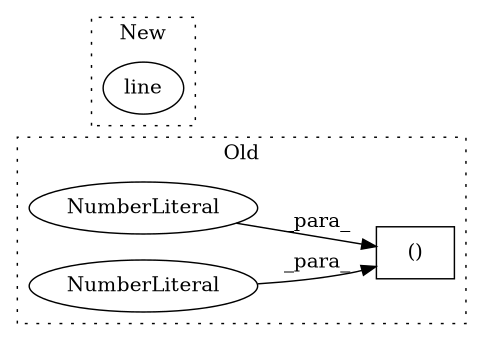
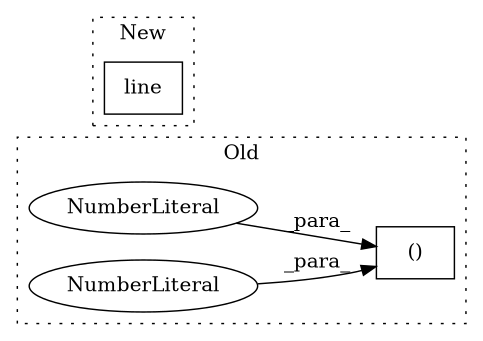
node "line": shape ellipse -> box
